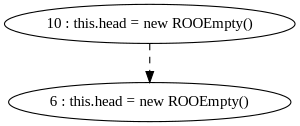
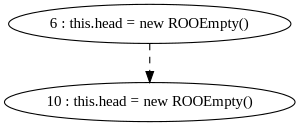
edge "10 : this.head = new ROOEmpty()" -> "6 : this.head = new ROOEmpty()": reversed
